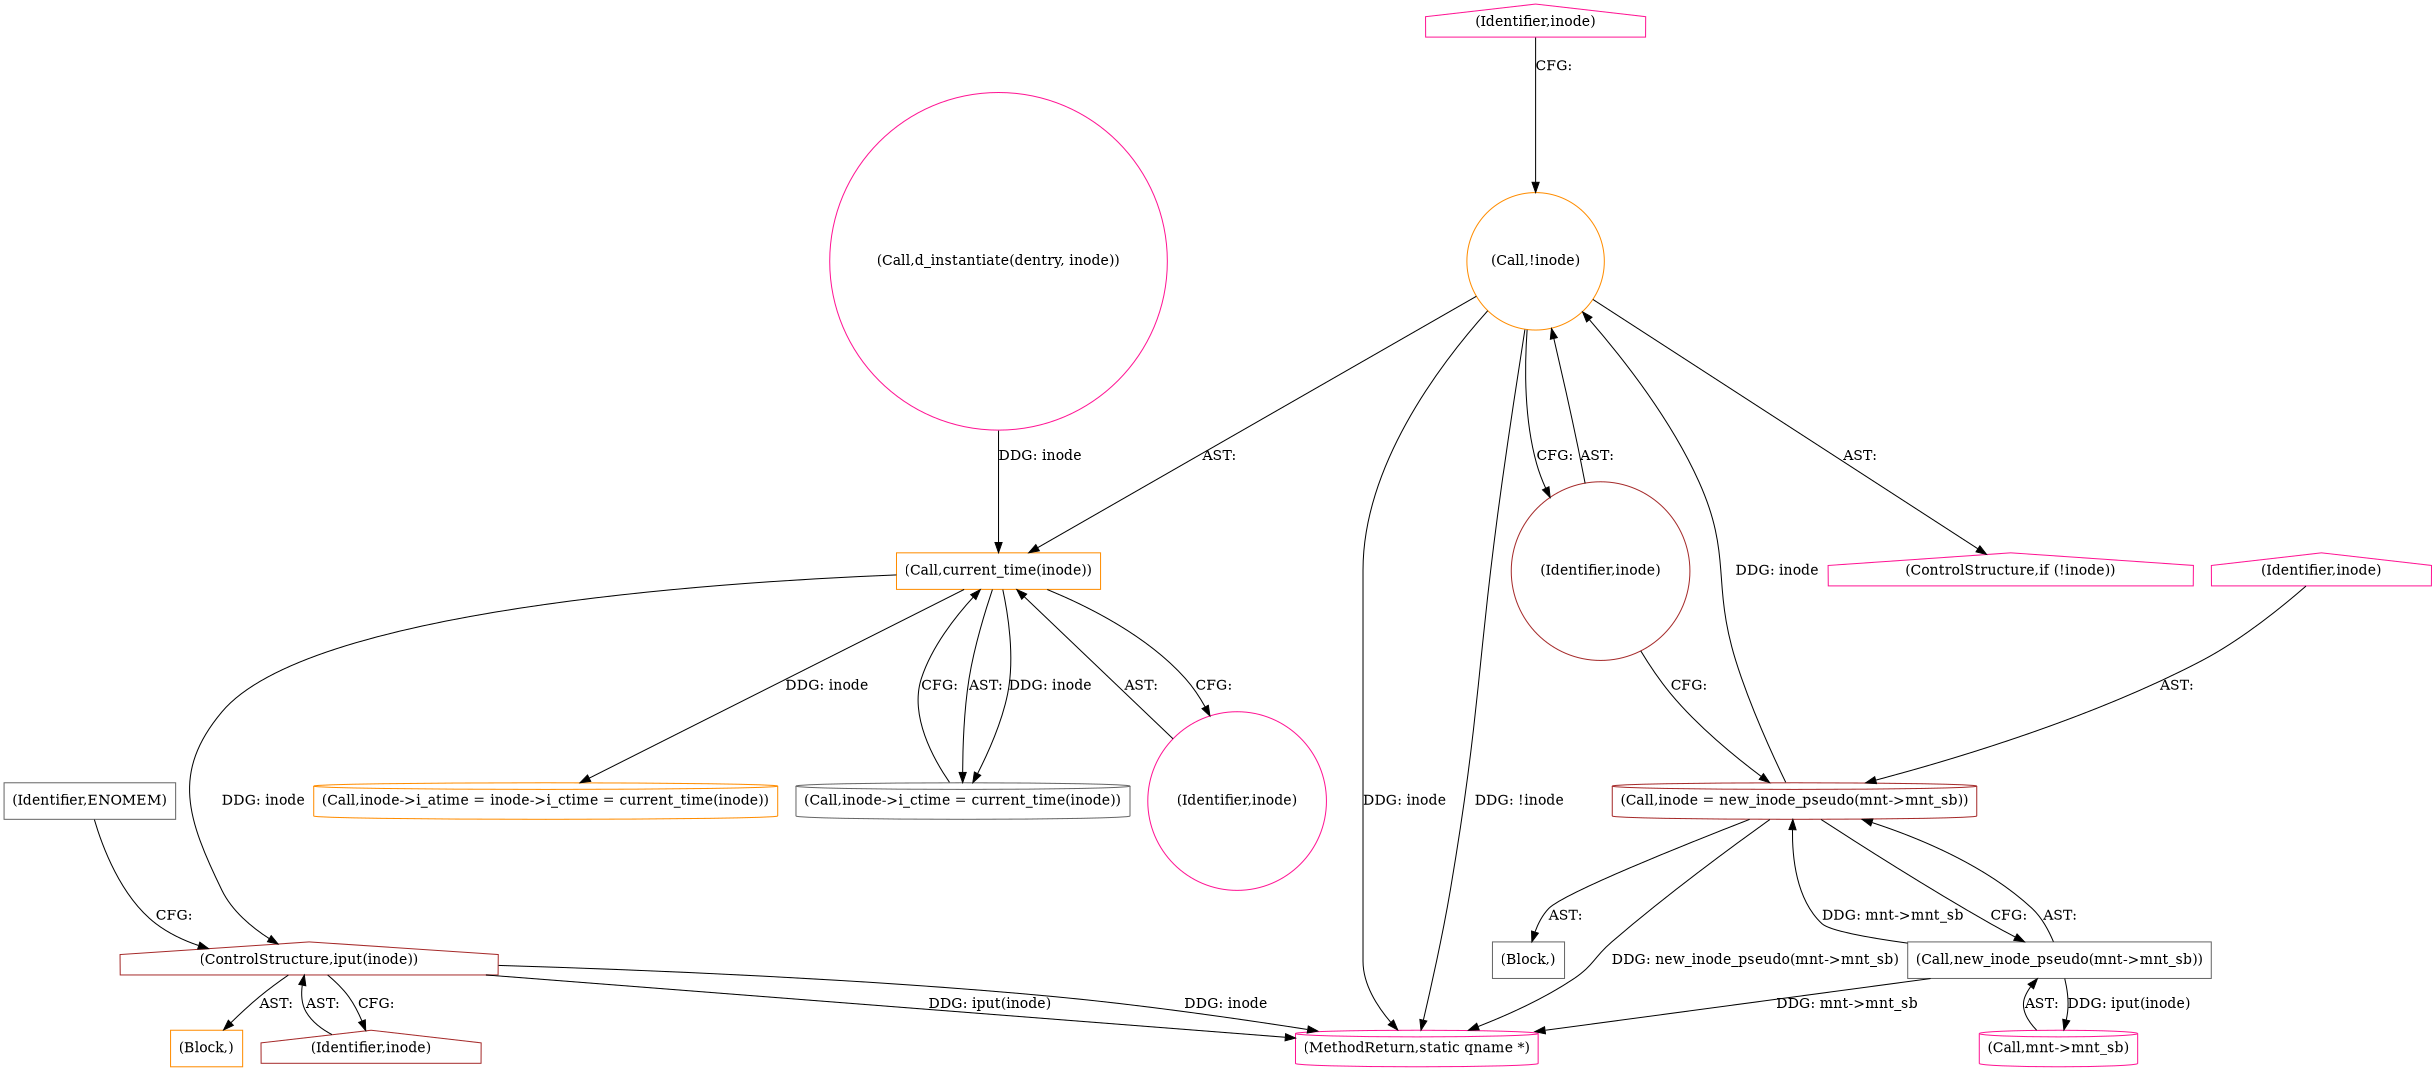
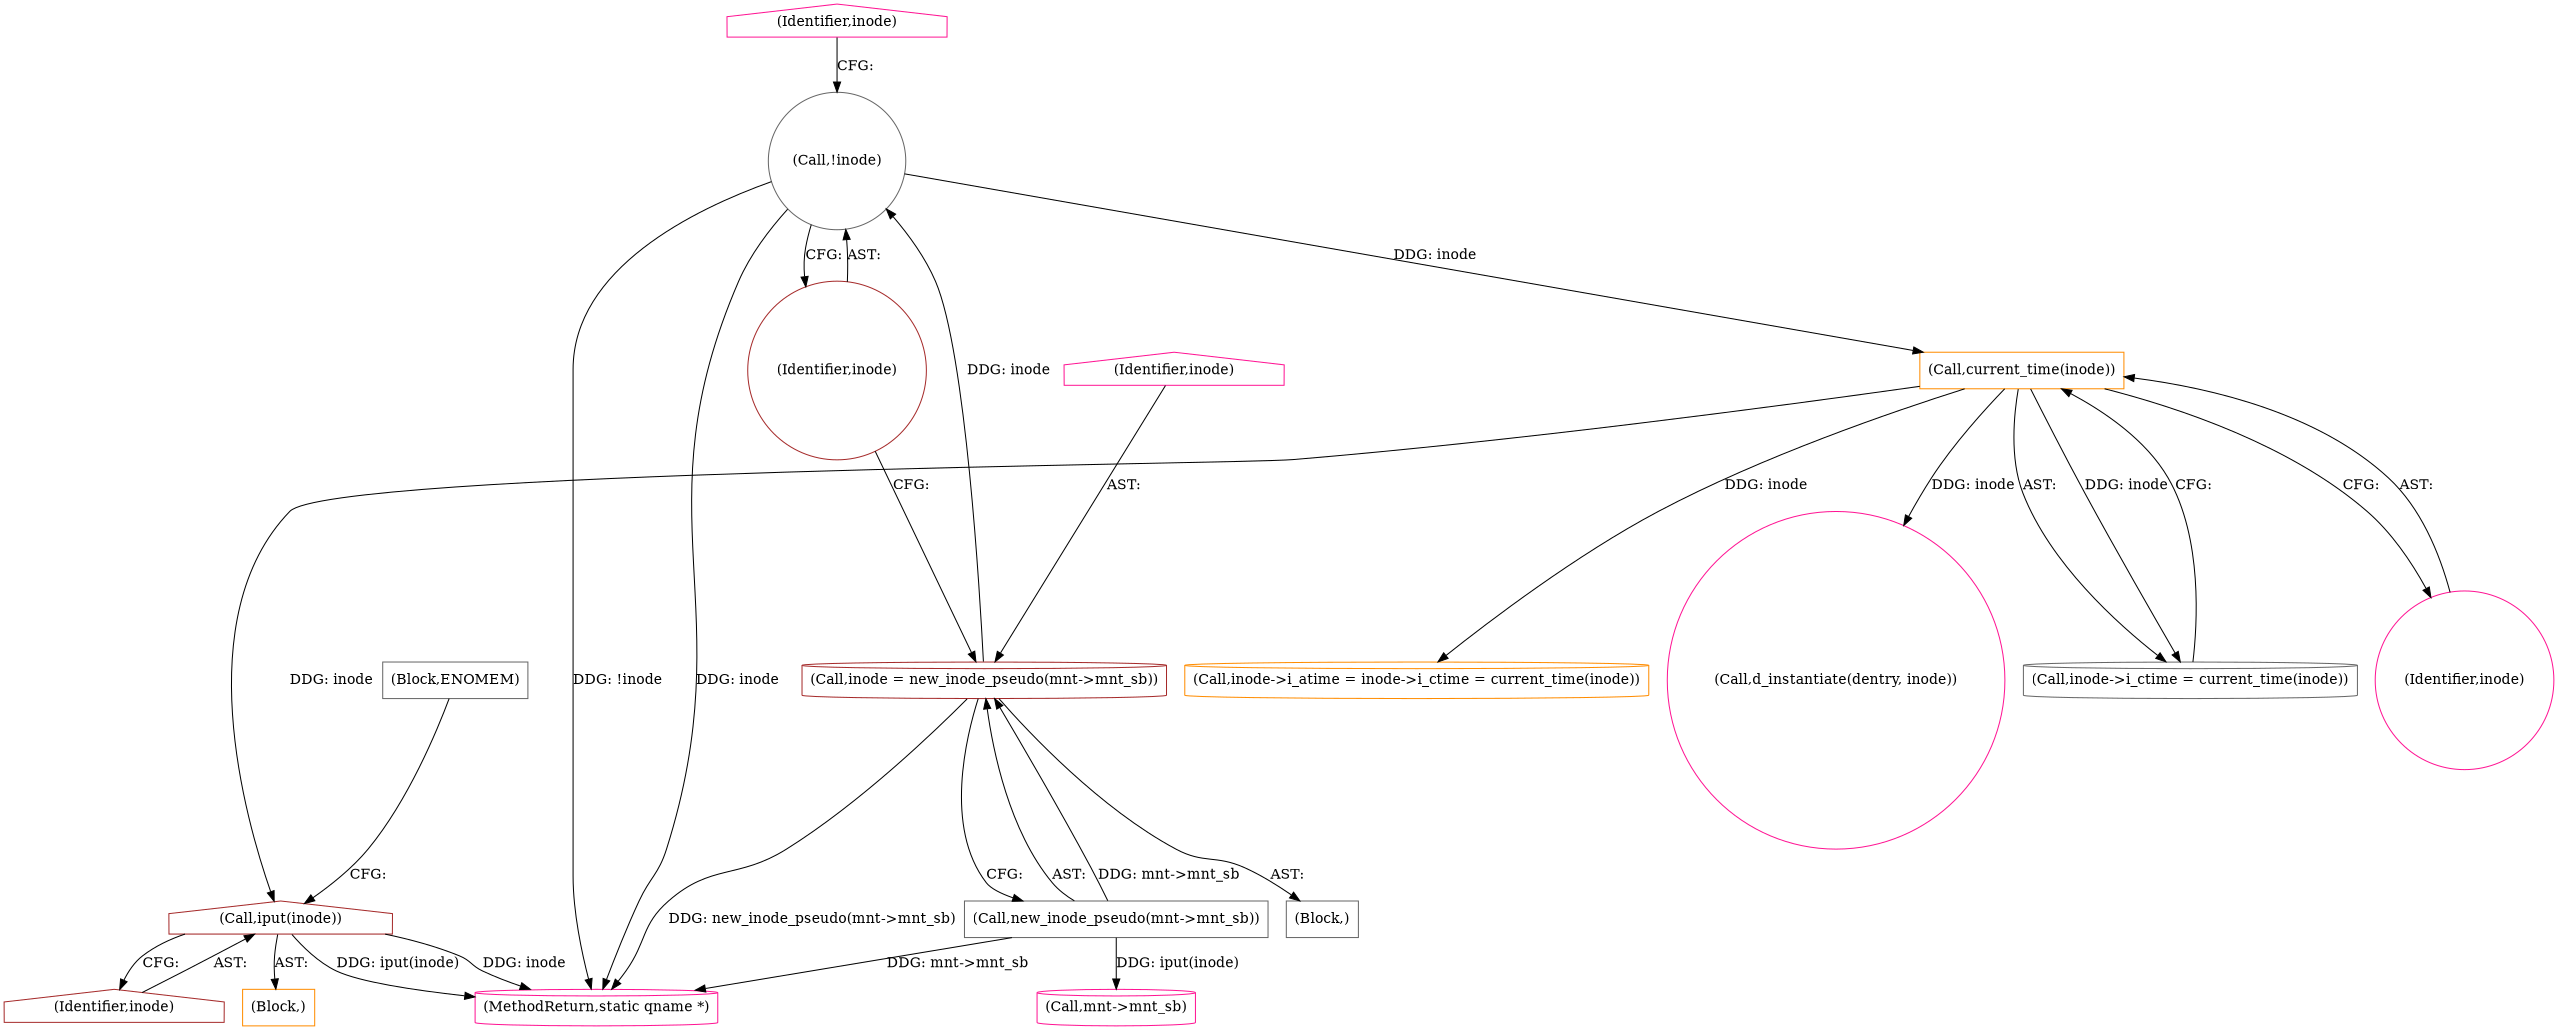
node "(Call,!inode)": color darkorange -> gray40
edge "(Call,!inode)" -> "(Call,current_time(inode))": label "AST: " -> "DDG: inode"
edge "(Call,d_instantiate(dentry, inode))" -> "(Call,current_time(inode))": reversed
node "(ControlStructure,if (!inode))": removed
node "(Identifier,ENOMEM)": label "(Identifier,ENOMEM)" -> "(Block,ENOMEM)"
node "(ControlStructure,iput(inode))": label "(ControlStructure,iput(inode))" -> "(Call,iput(inode))"
edge "(Call,mnt->mnt_sb)" -> "(Call,new_inode_pseudo(mnt->mnt_sb))": removed, label "AST:"
